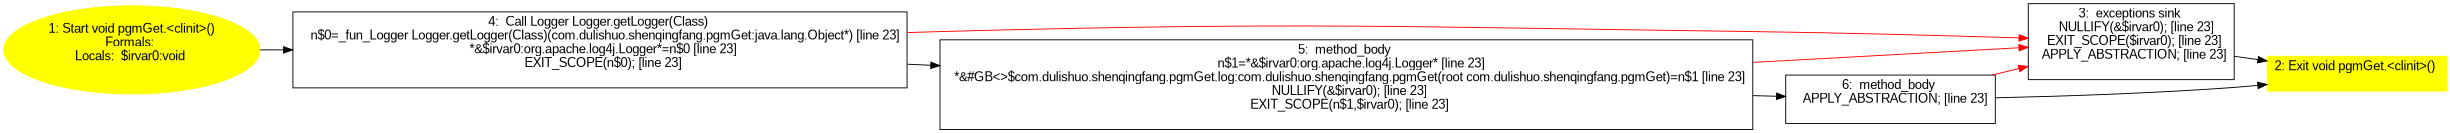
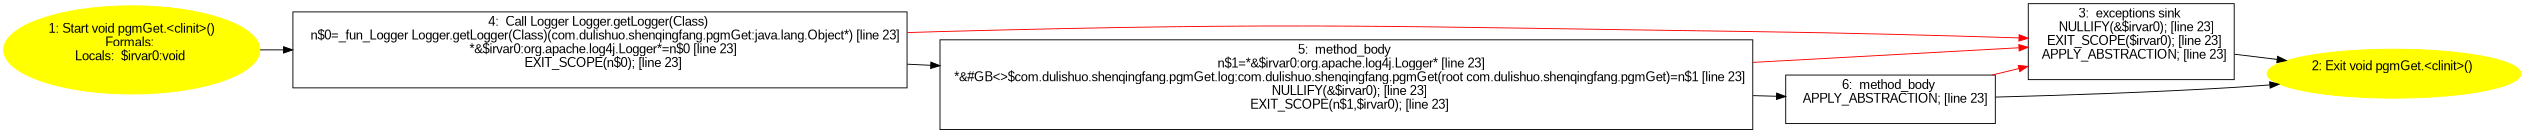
node "2: Exit void pgmGet.<clinit>()": shape box -> ellipse
